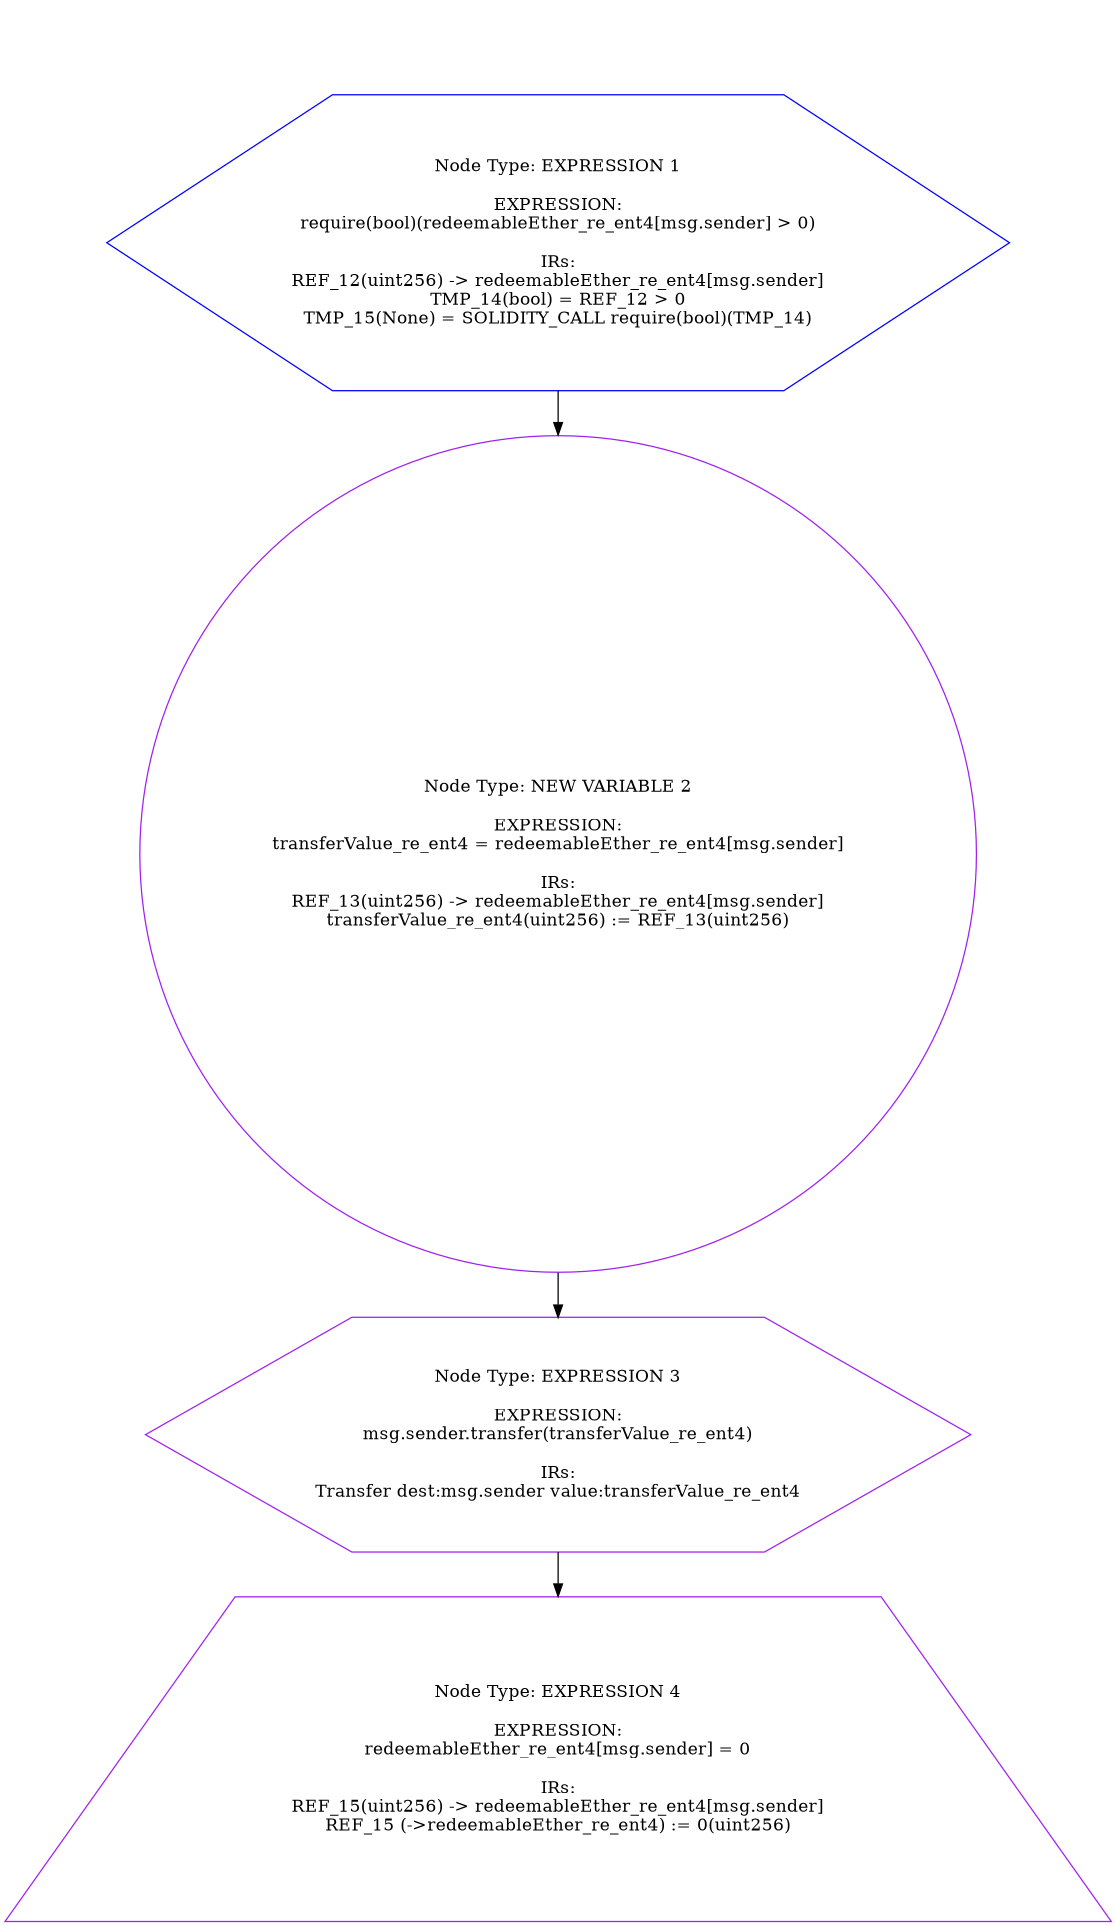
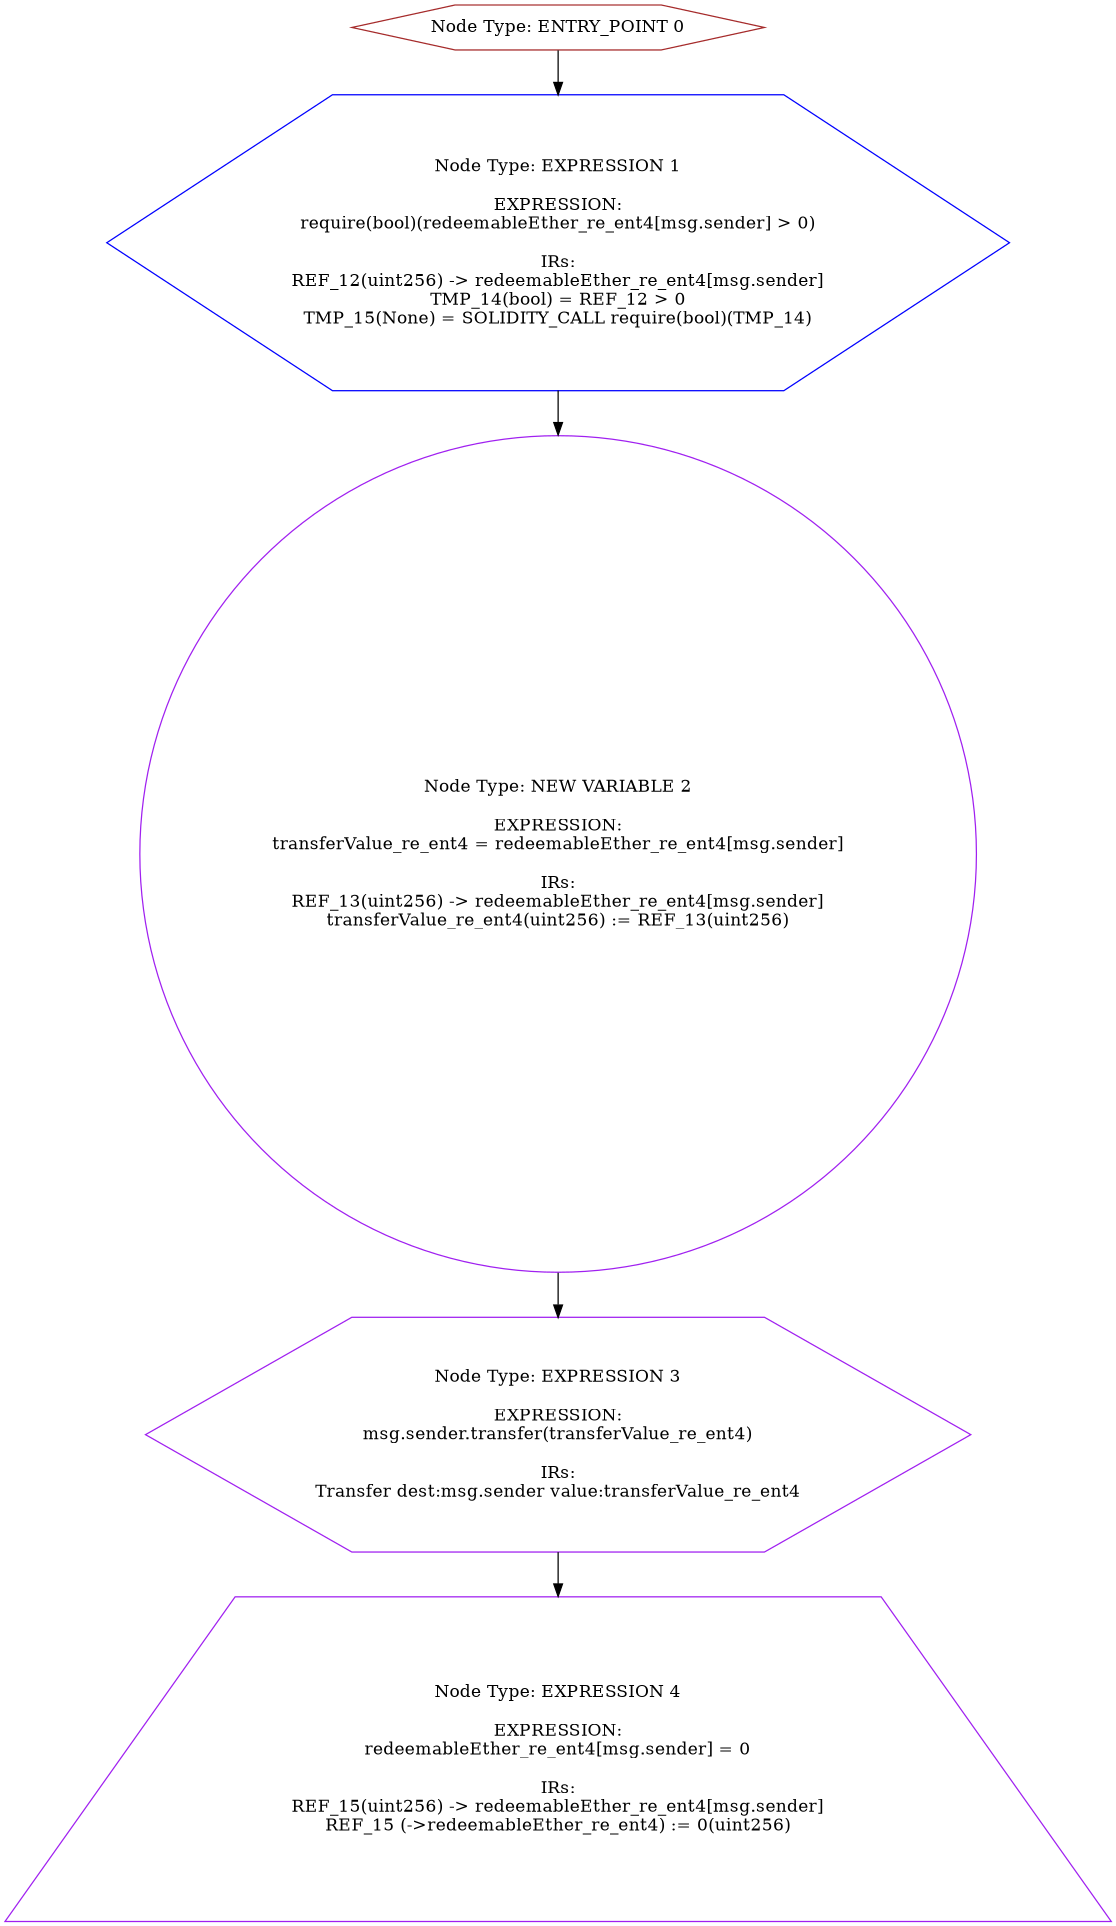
node "Node Type: ENTRY_POINT 0": added
